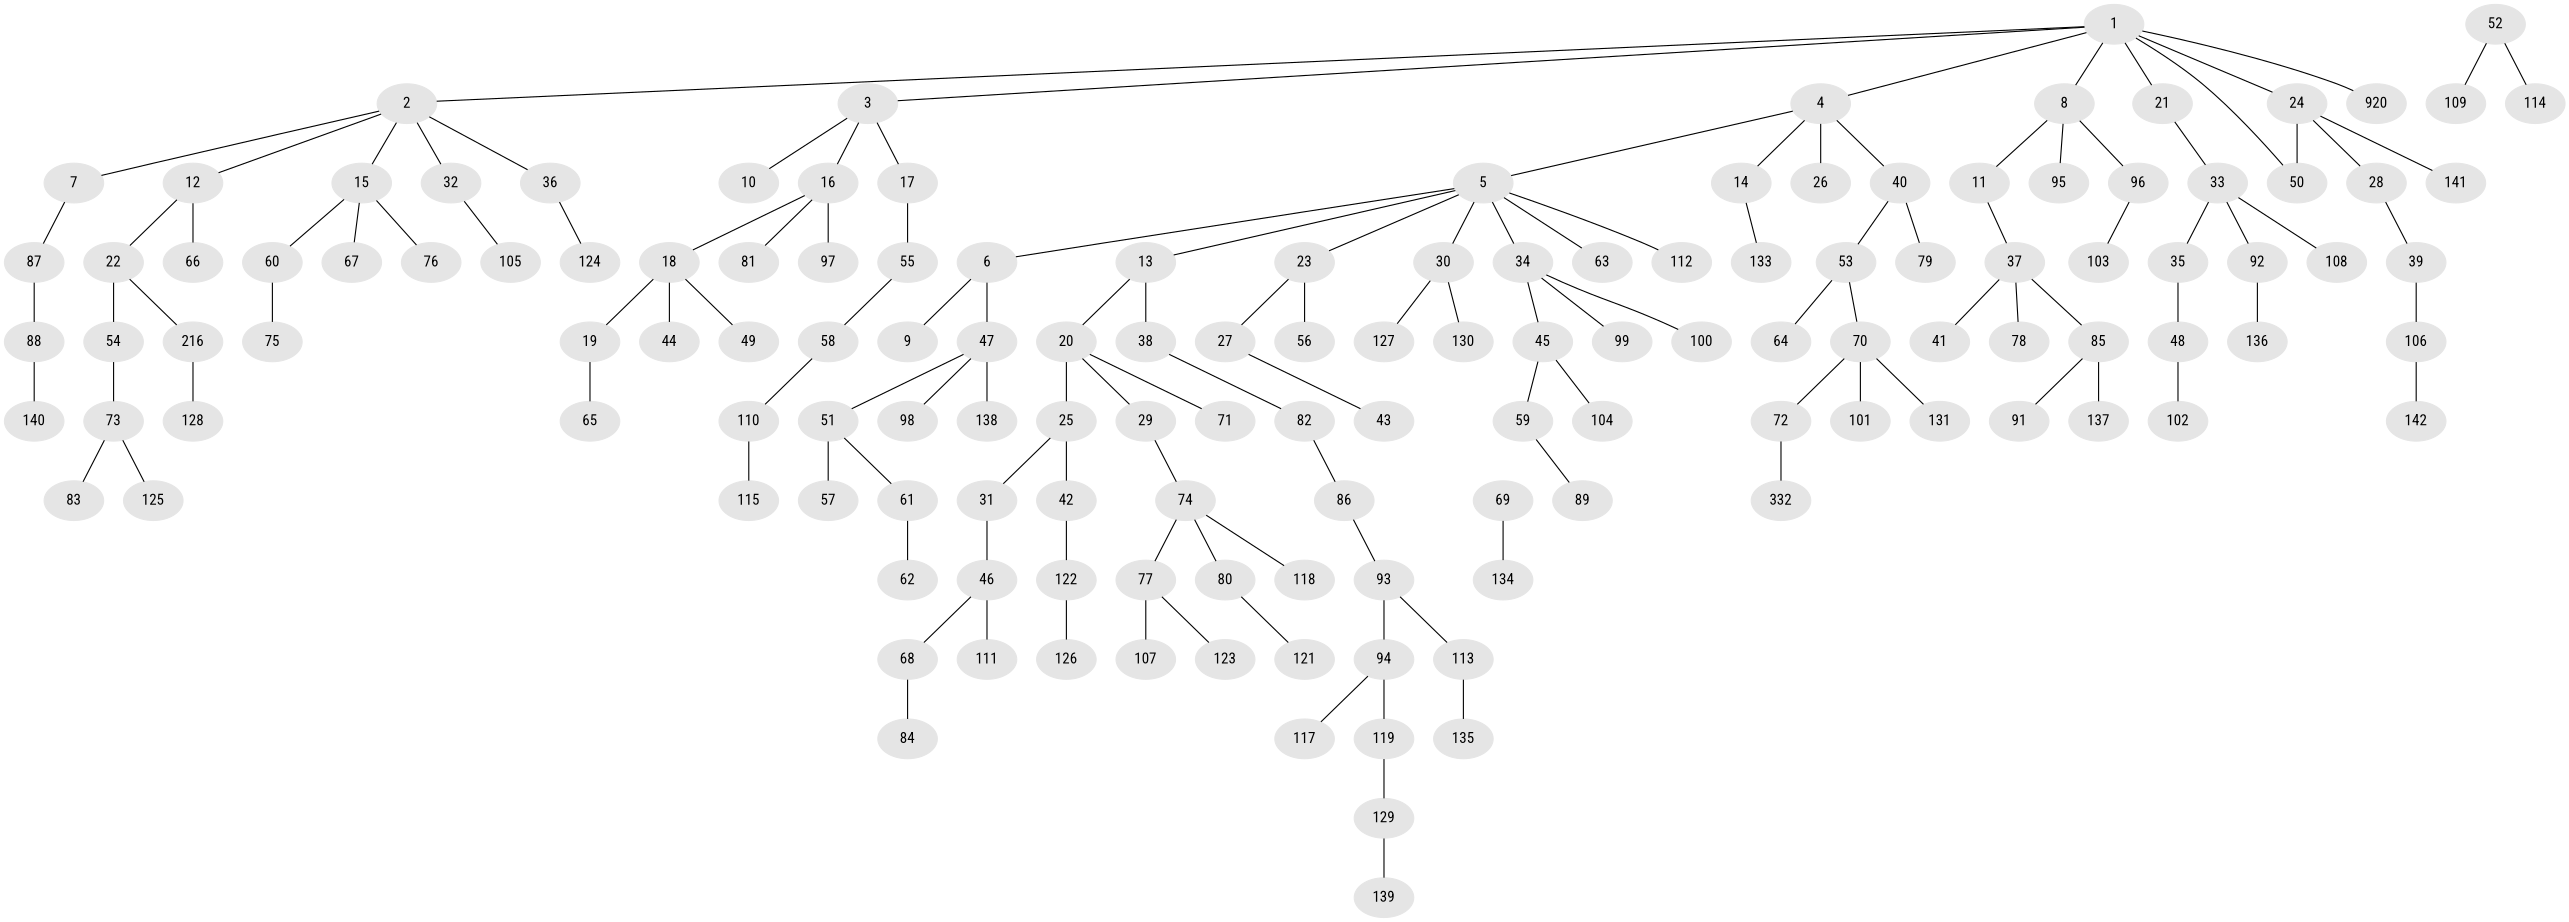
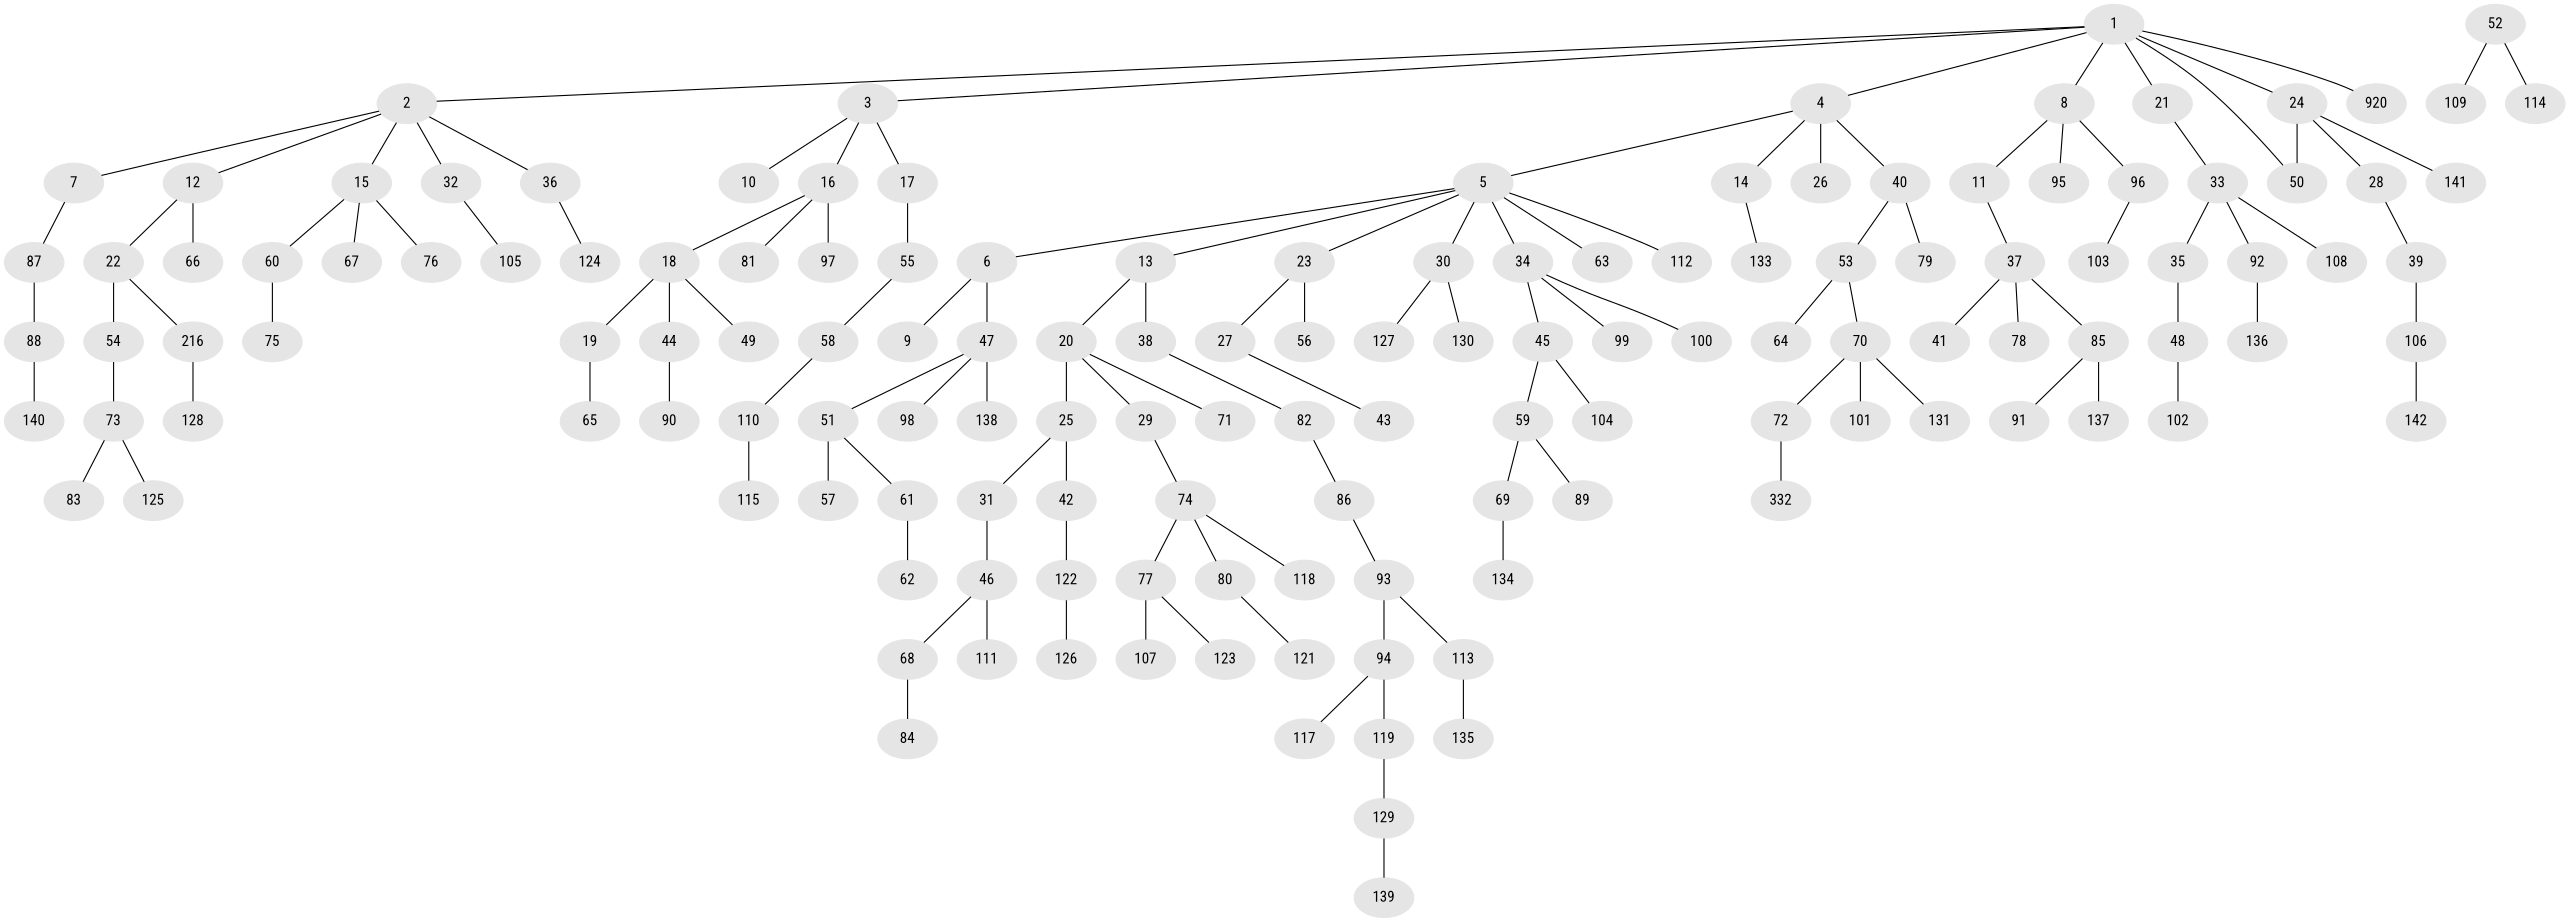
node "90": added
edge "59" -- "69": added
